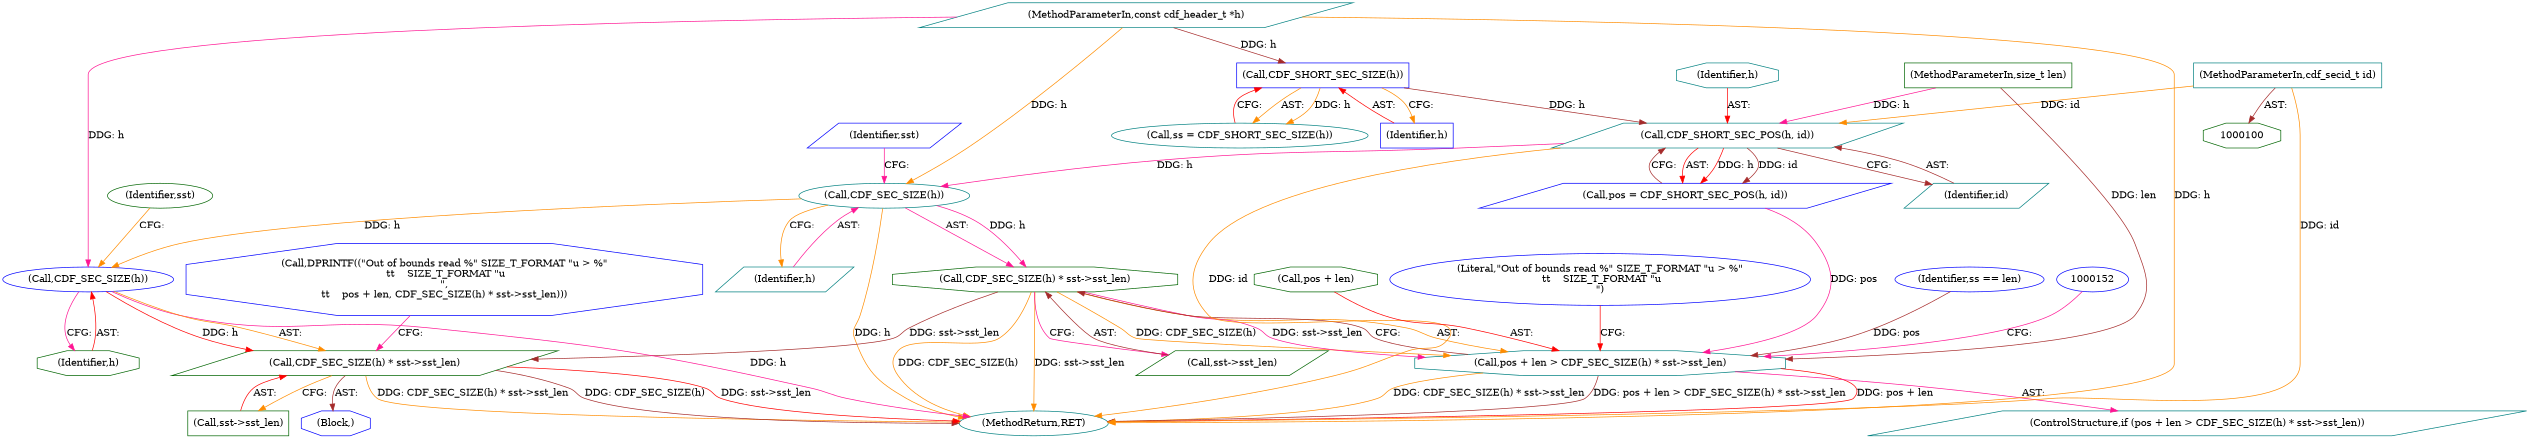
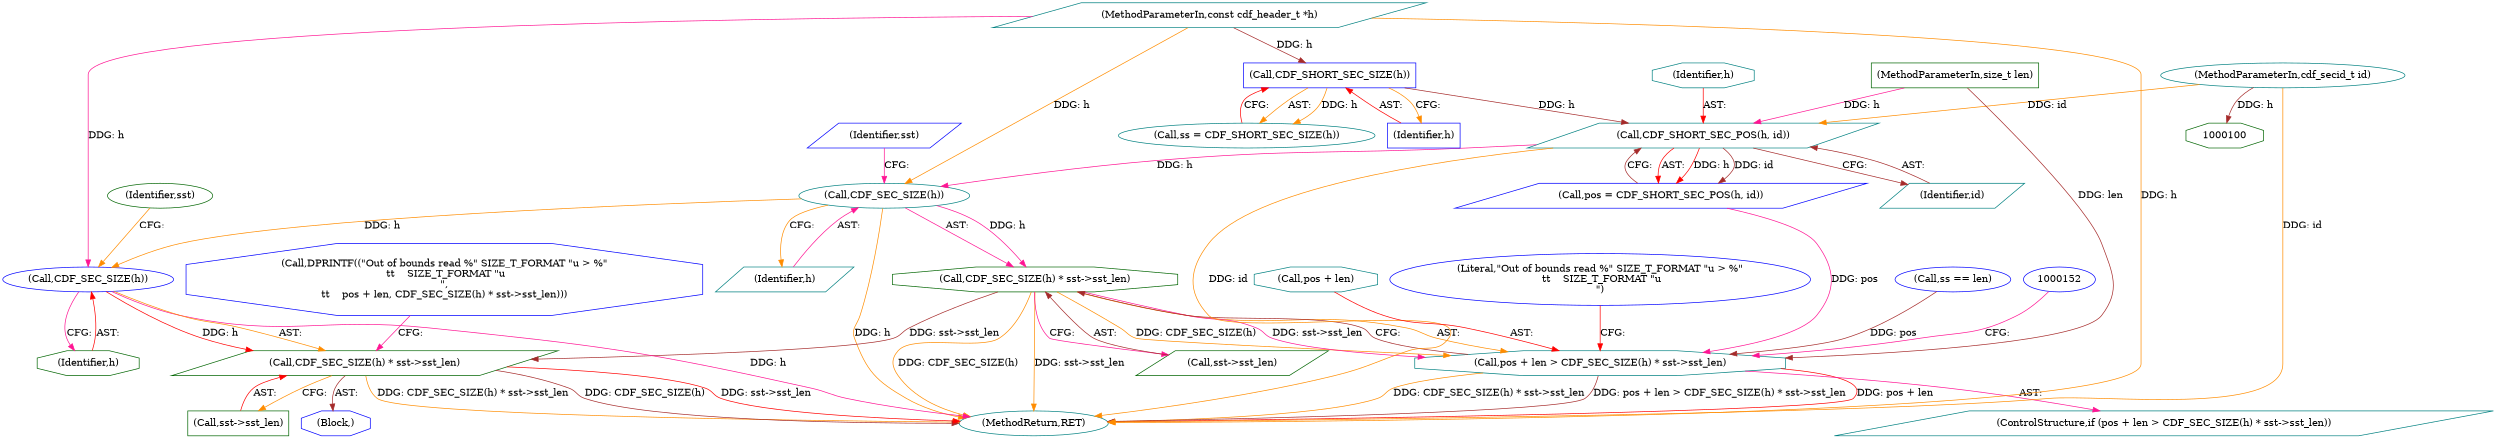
node "(MethodParameterIn,cdf_secid_t id)": shape box -> ellipse
edge "(MethodParameterIn,cdf_secid_t id)" -> "1000100": label "AST: " -> "DDG: h"
node "(Call,pos + len)": color darkgreen -> teal
node "(Identifier,ss == len)": label "(Identifier,ss == len)" -> "(Call,ss == len)"
